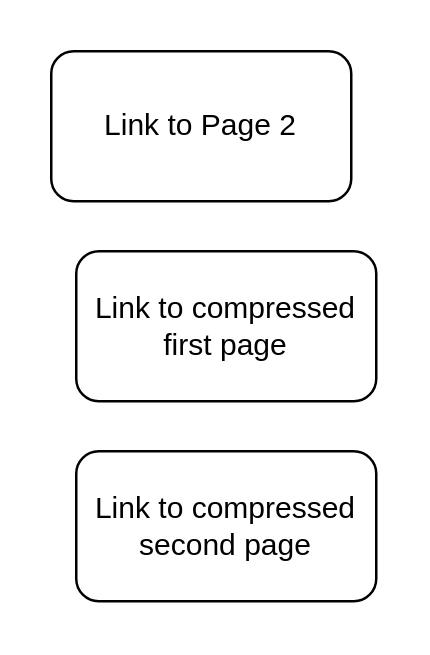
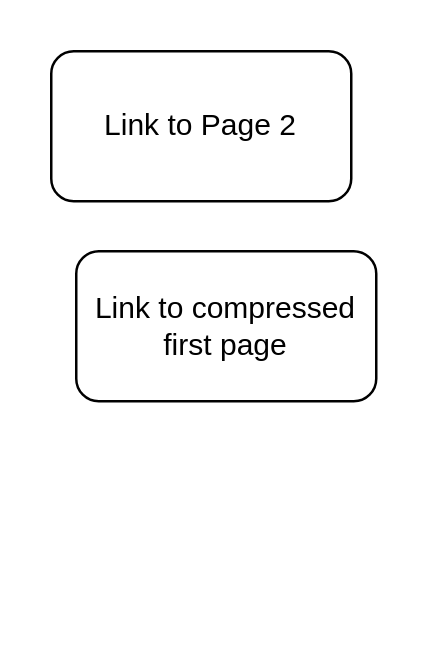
node "Link to compressed second page": removed
